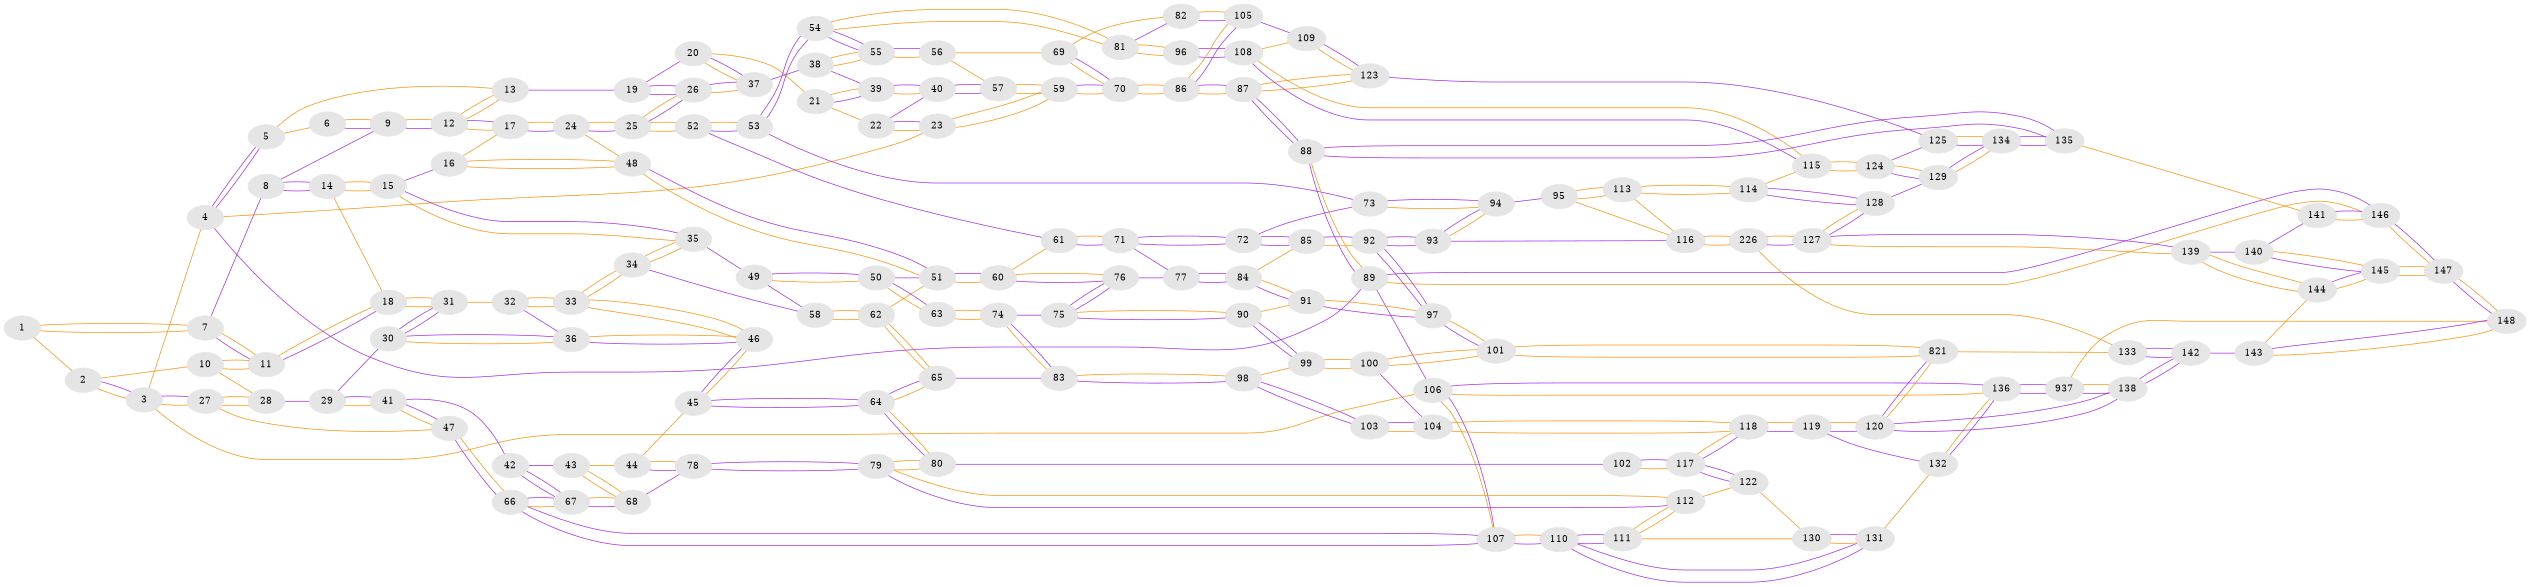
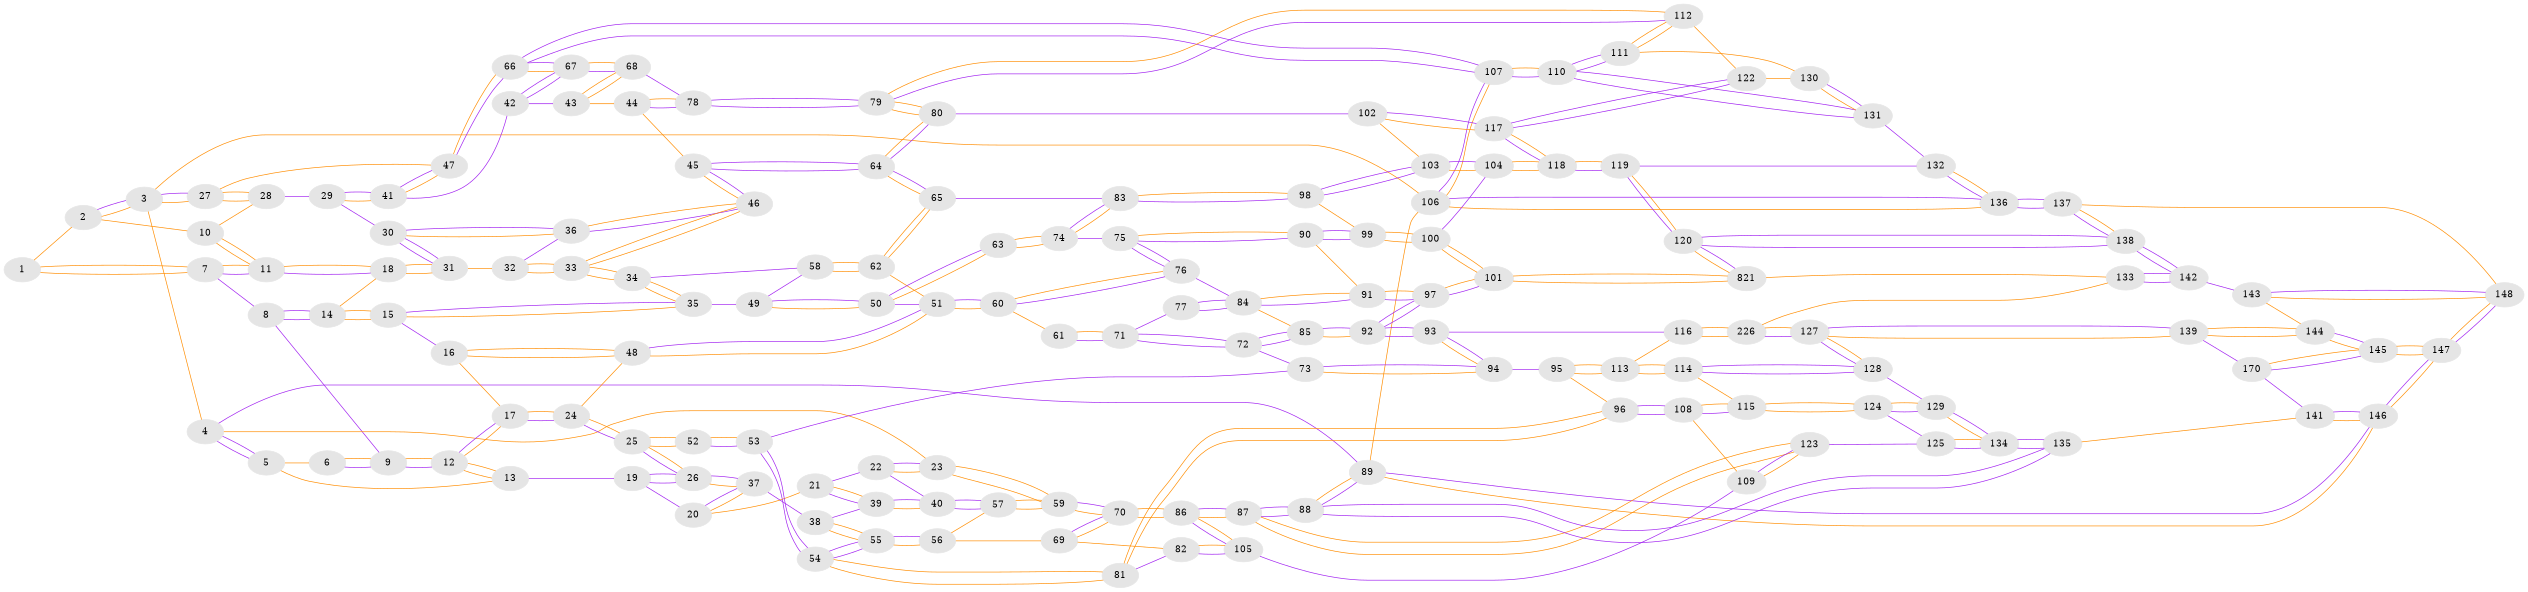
edge "21" -- "22": color darkorange -> purple
edge "102" -- "103": added
edge "52" -- "61": removed
edge "95" -- "116": now "95" -- "96"
node "140": label "140" -> "170"
edge "76" -- "77": now "76" -- "84"
edge "89" -- "106": color purple -> darkorange
node "937": label "937" -> "137"
edge "132" -- "131": color darkorange -> purple
